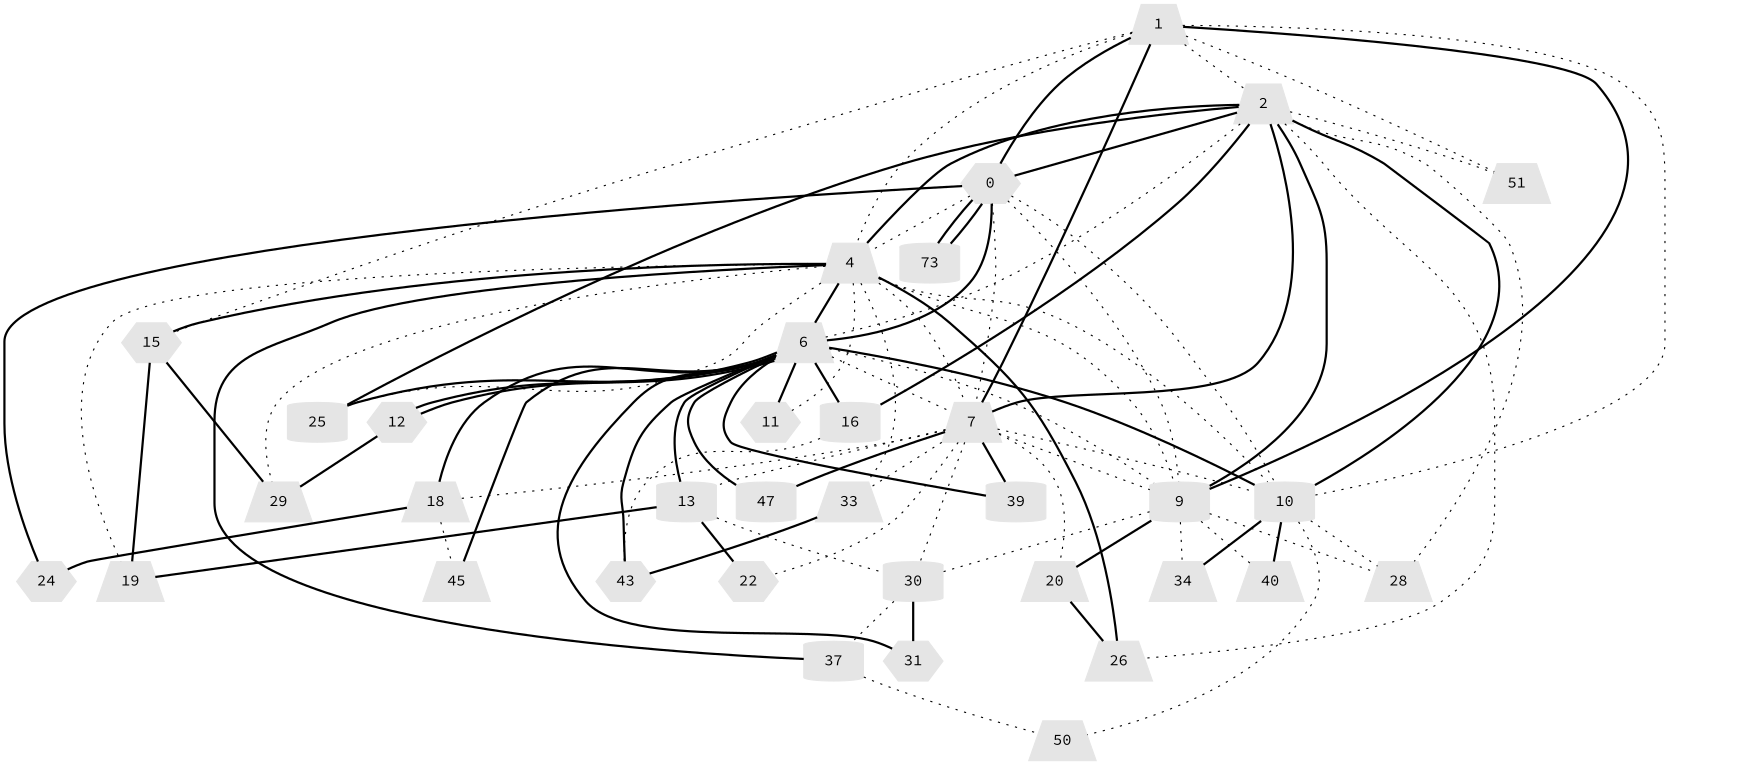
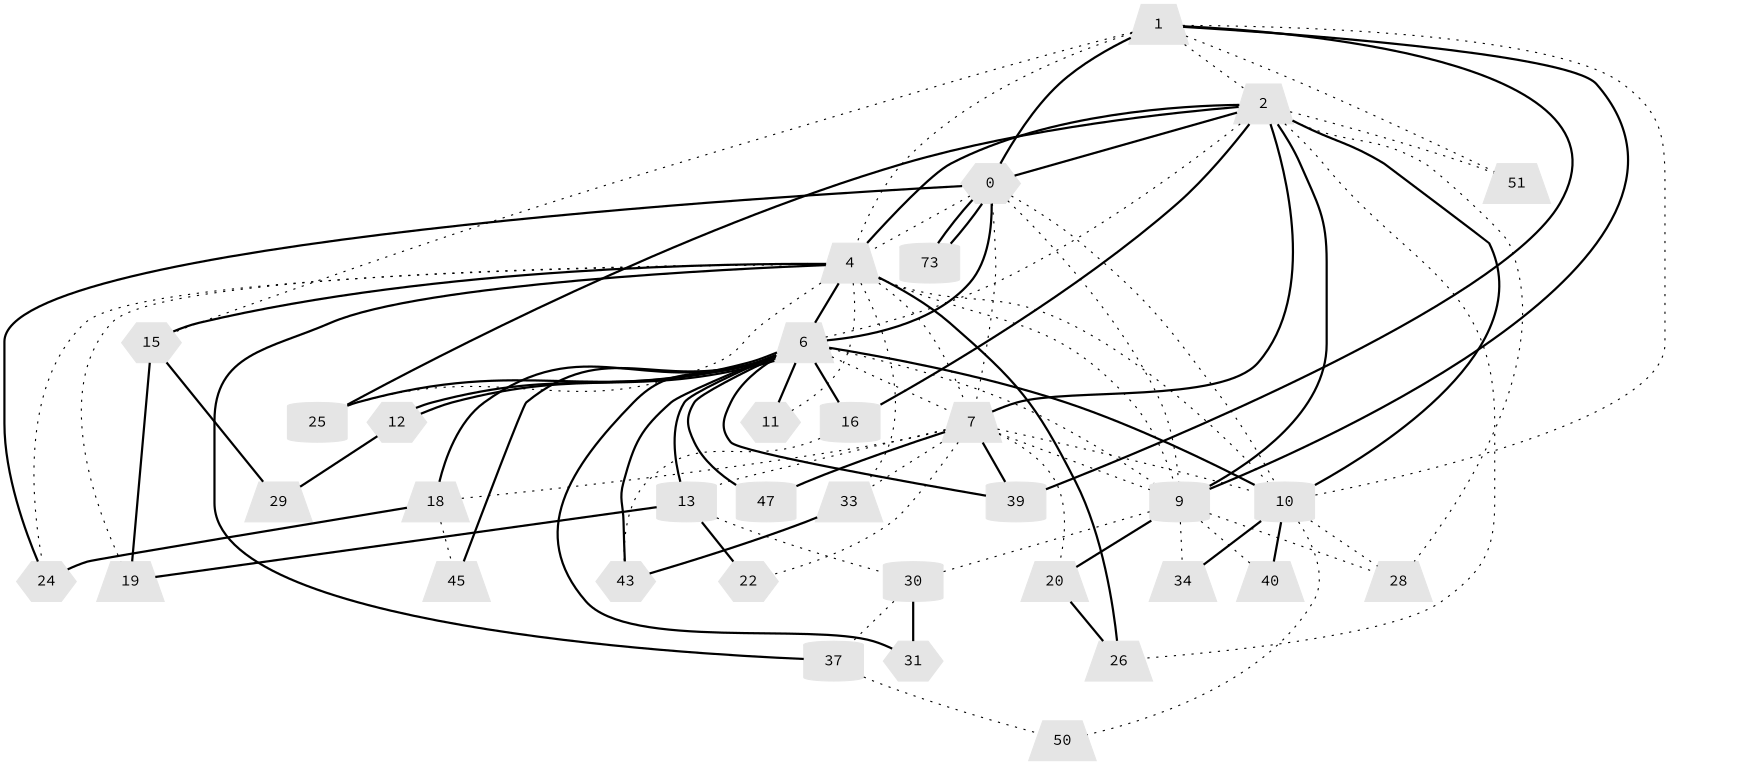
edge "1" -- "7": now "1" -- "39"
edge "4" -- "29": now "4" -- "24"
edge "7" -- "30": removed
